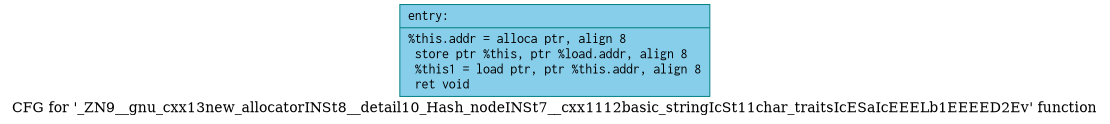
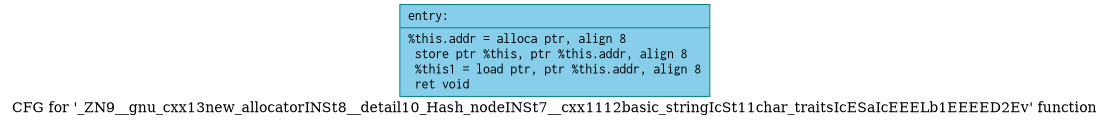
node "entry:": text "store ptr %this, ptr %load.addr, align 8" -> "store ptr %this, ptr %this.addr, align 8"
